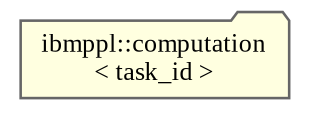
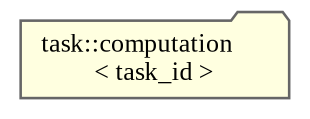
node "ibmppl::computation < task_id >": label "ibmppl::computation < task_id >" -> "task::computation < task_id >"
